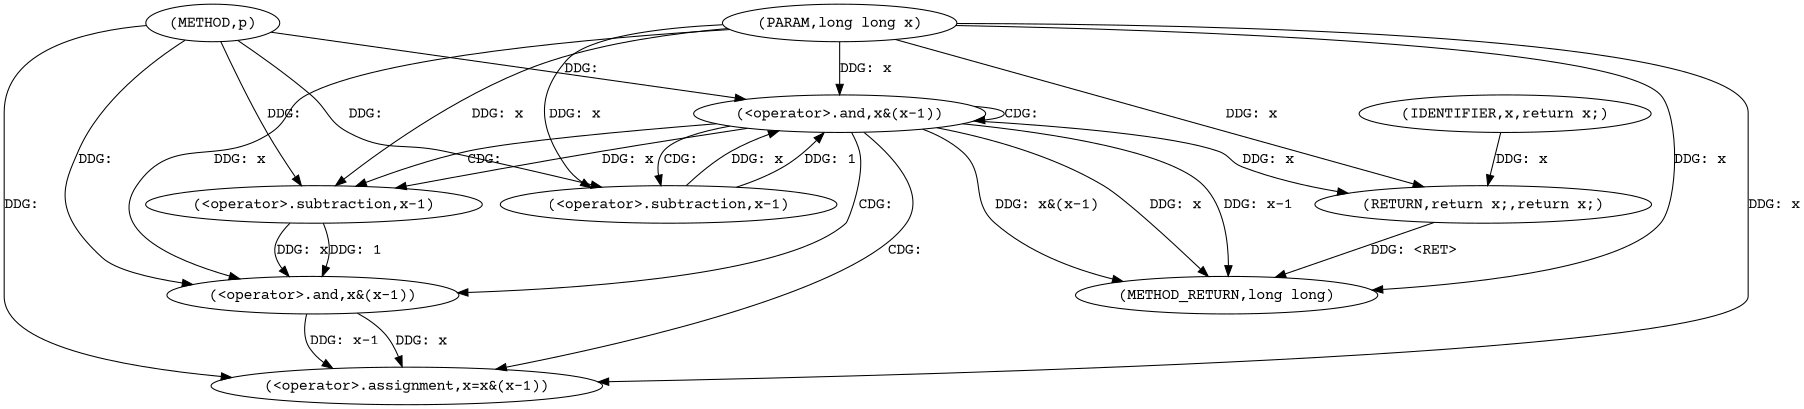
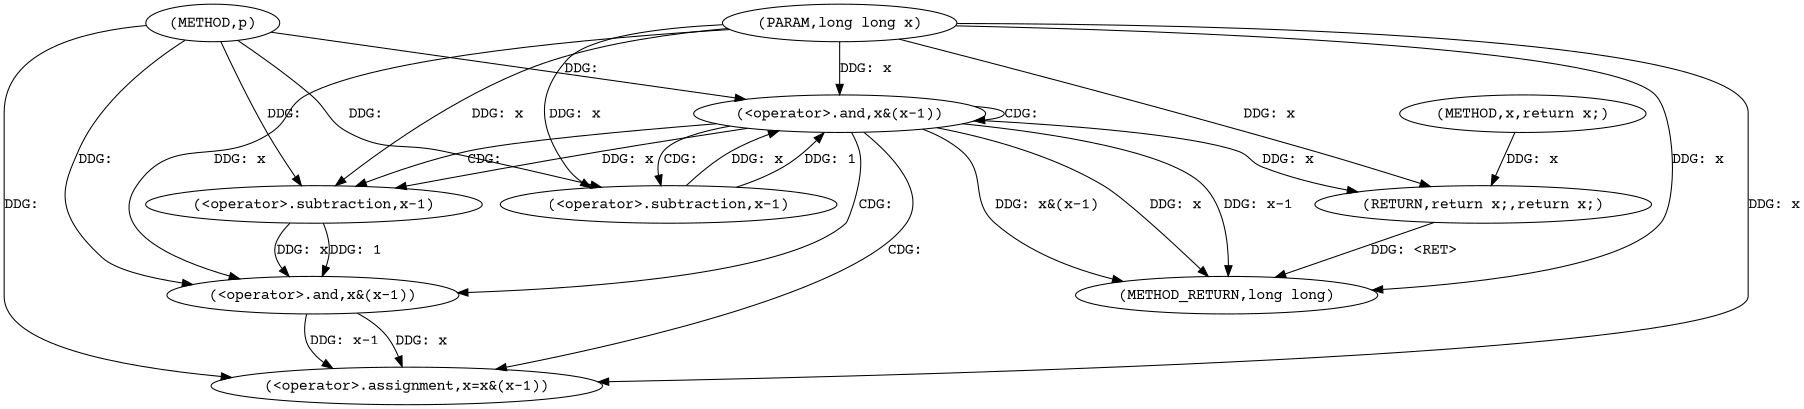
node "(IDENTIFIER,x,return x;)": label "(IDENTIFIER,x,return x;)" -> "(METHOD,x,return x;)"
